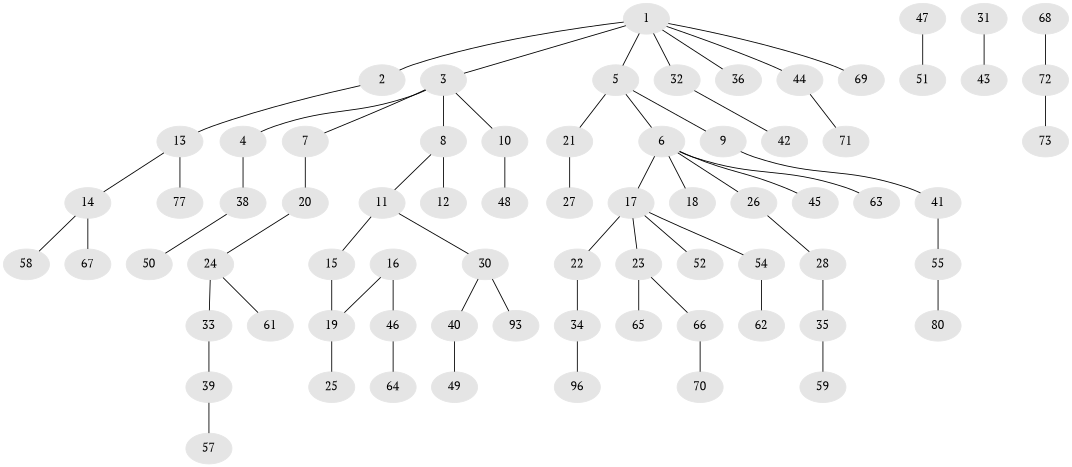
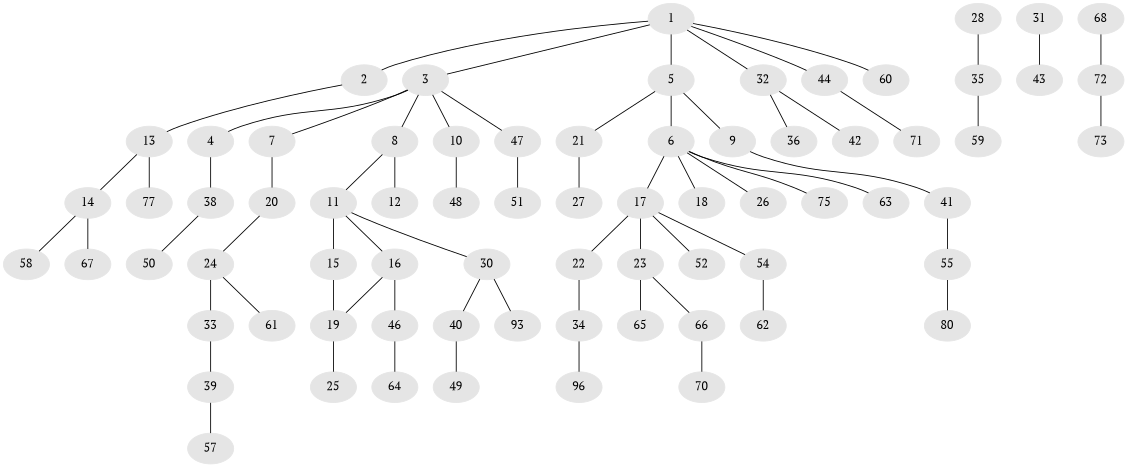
edge "1" -- "36": now "32" -- "36"
node "69": label "69" -> "60"
edge "3" -- "47": added
node "45": label "45" -> "75"
edge "11" -- "16": added
edge "26" -- "28": removed
